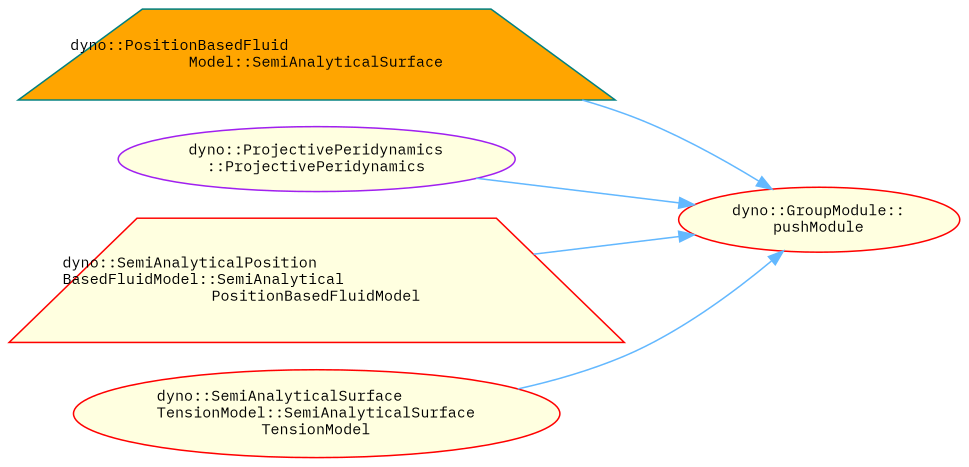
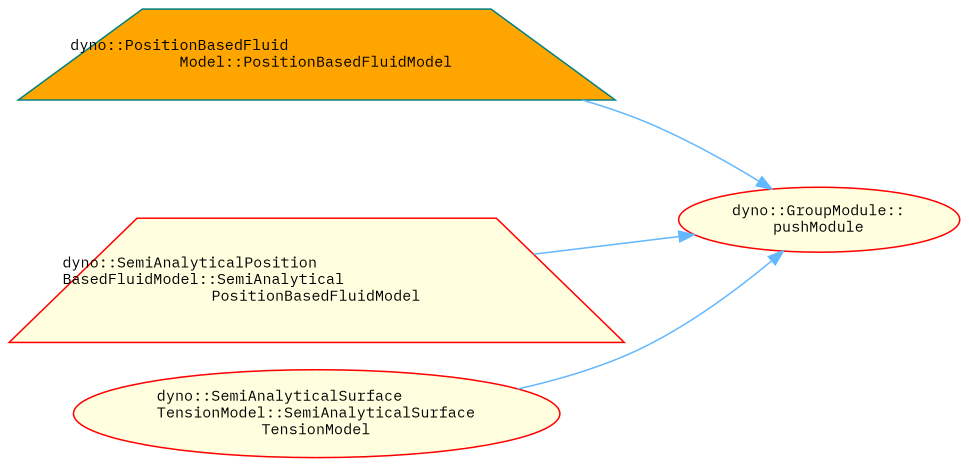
node "dyno::PositionBasedFluid Model::SemiAnalyticalSurface": label "dyno::PositionBasedFluid Model::SemiAnalyticalSurface" -> "dyno::PositionBasedFluid Model::PositionBasedFluidModel"
node "dyno::ProjectivePeridynamics ::ProjectivePeridynamics": removed
